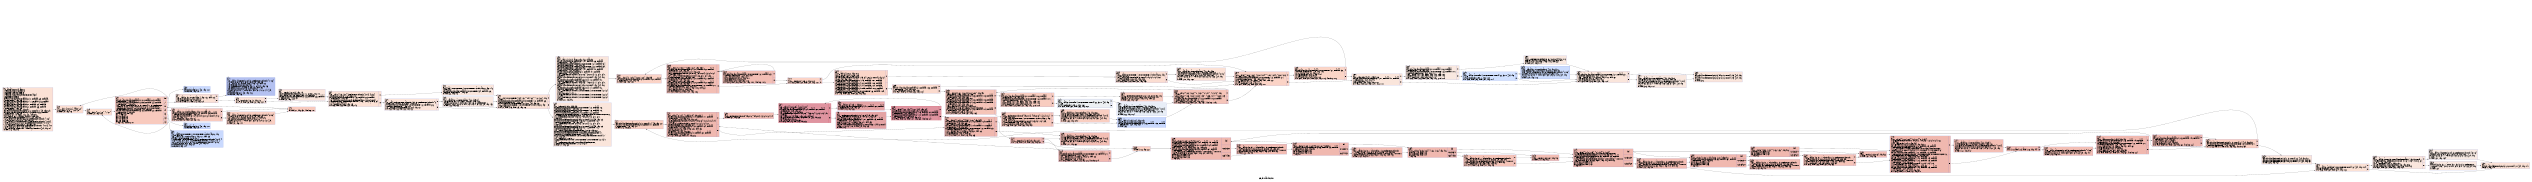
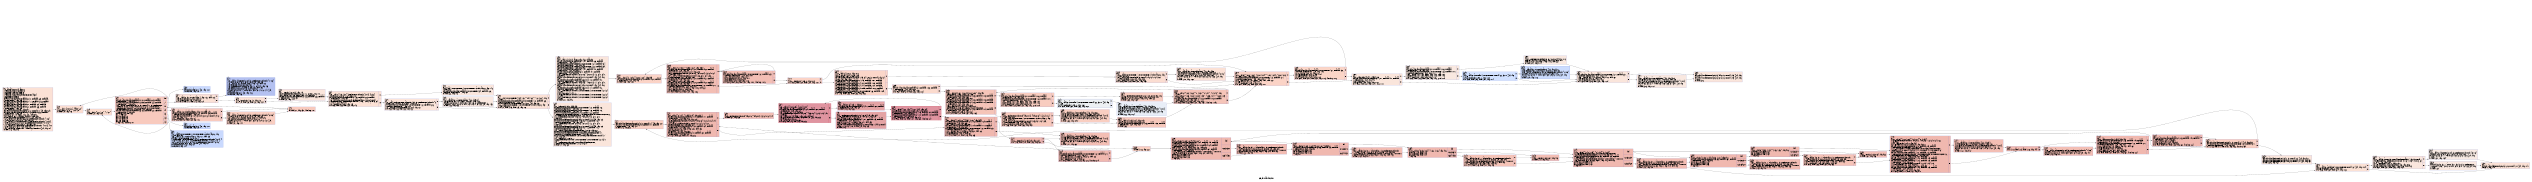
node "%263:": fillcolor #85a8fc70 -> #ed836670
